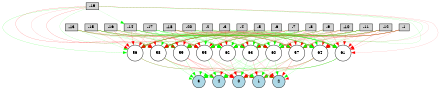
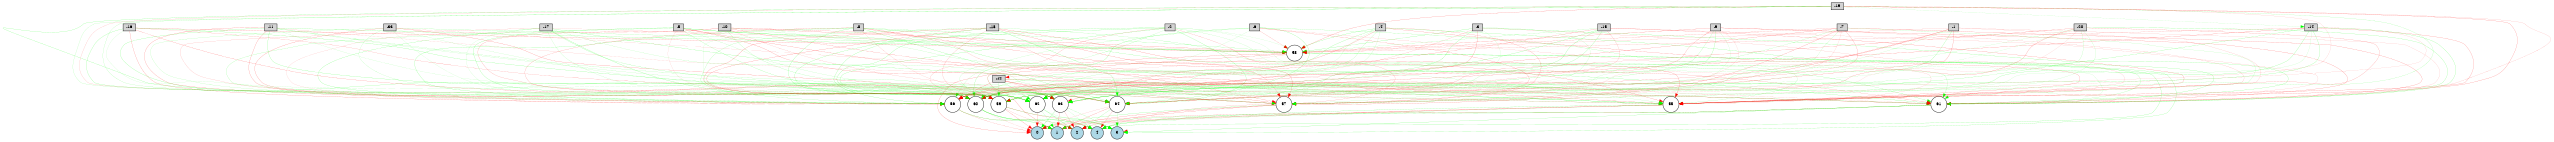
node "-13": label "-13" -> "-33"
edge "-12" -> "58": reversed
